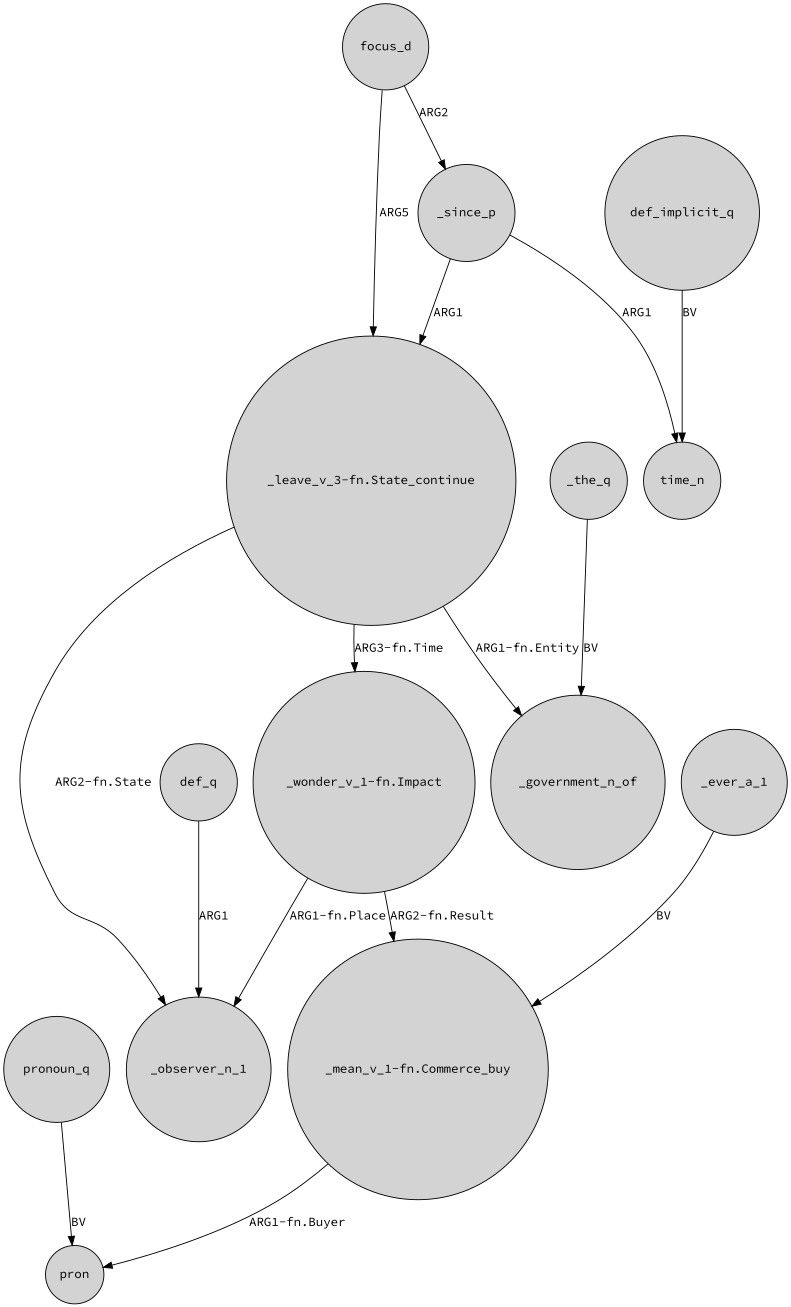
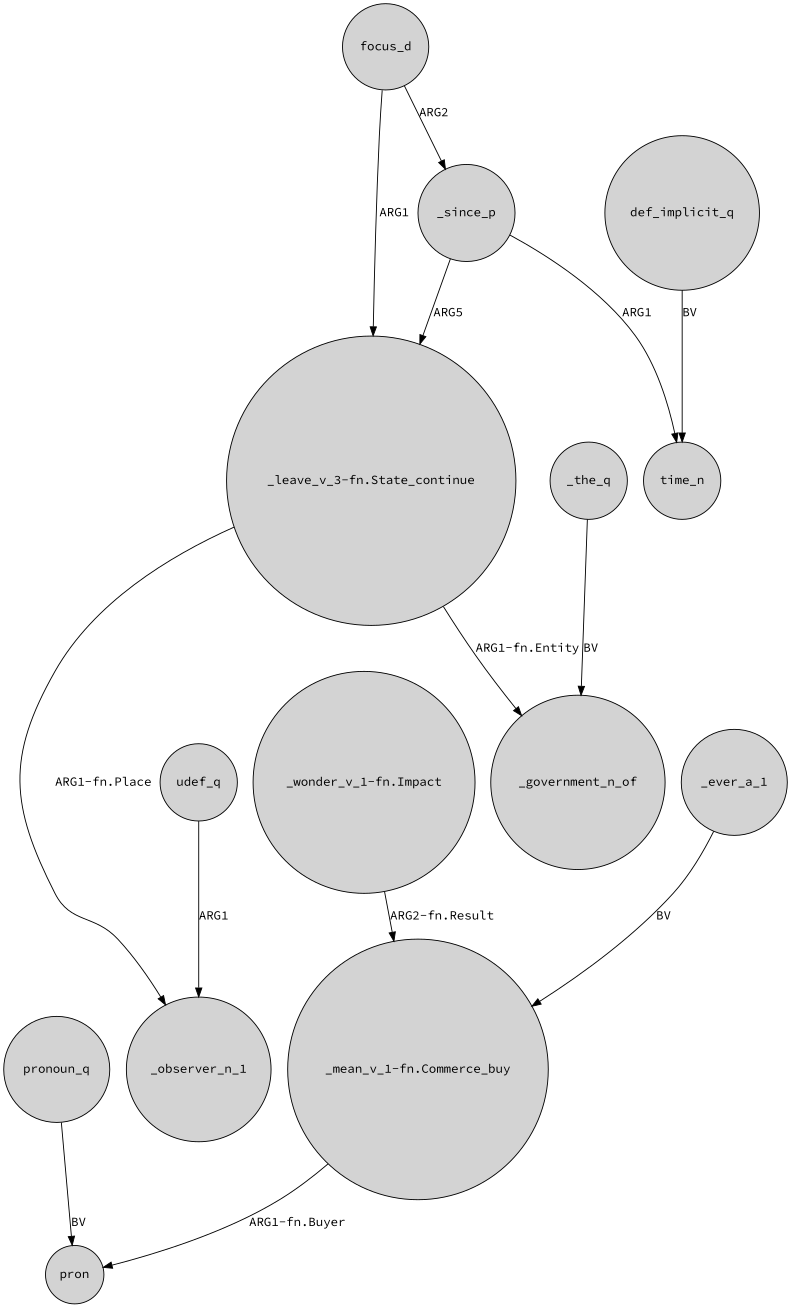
edge "focus_d" -> "_leave_v_3-fn.State_continue": label "ARG5" -> "ARG1"
edge "_since_p" -> "_leave_v_3-fn.State_continue": label "ARG1" -> "ARG5"
edge "_leave_v_3-fn.State_continue" -> "_wonder_v_1-fn.Impact": removed, label "ARG3-fn.Time"
edge "_leave_v_3-fn.State_continue" -> "_observer_n_1": label "ARG2-fn.State" -> "ARG1-fn.Place"
node "def_q": label "def_q" -> "udef_q"
edge "_wonder_v_1-fn.Impact" -> "_observer_n_1": removed, label "ARG1-fn.Place"
